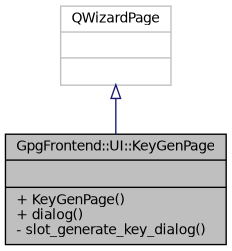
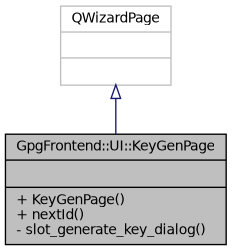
node "GpgFrontend::UI::KeyGenPage": text "+ dialog()" -> "+ nextId()"
